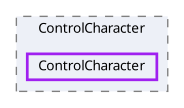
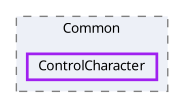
cluster "ControlCharacter": label "ControlCharacter" -> "Common"
